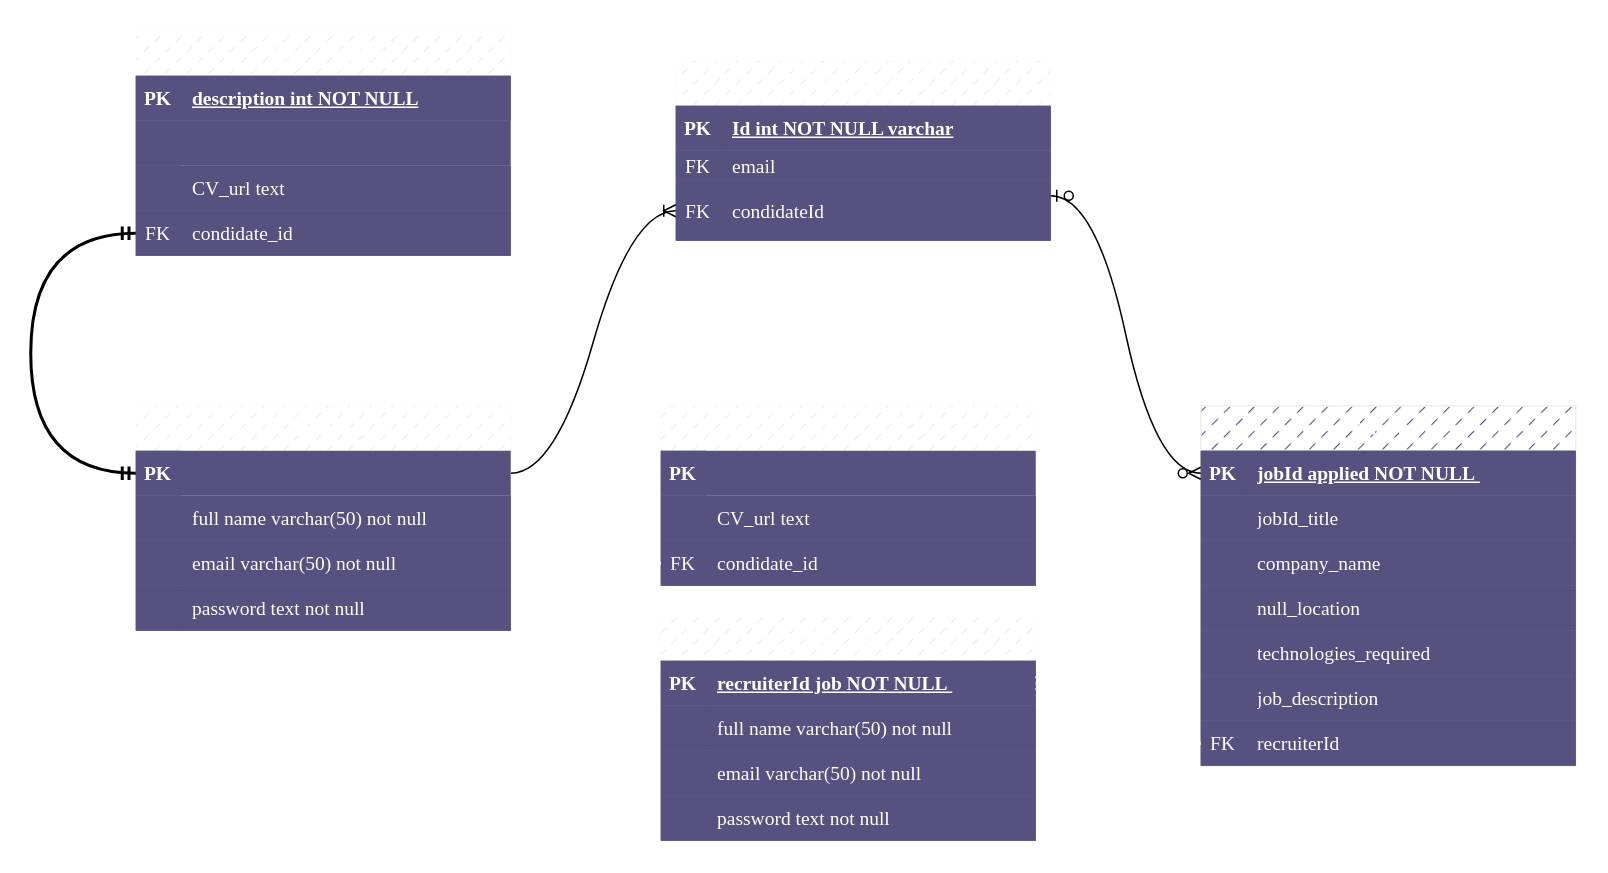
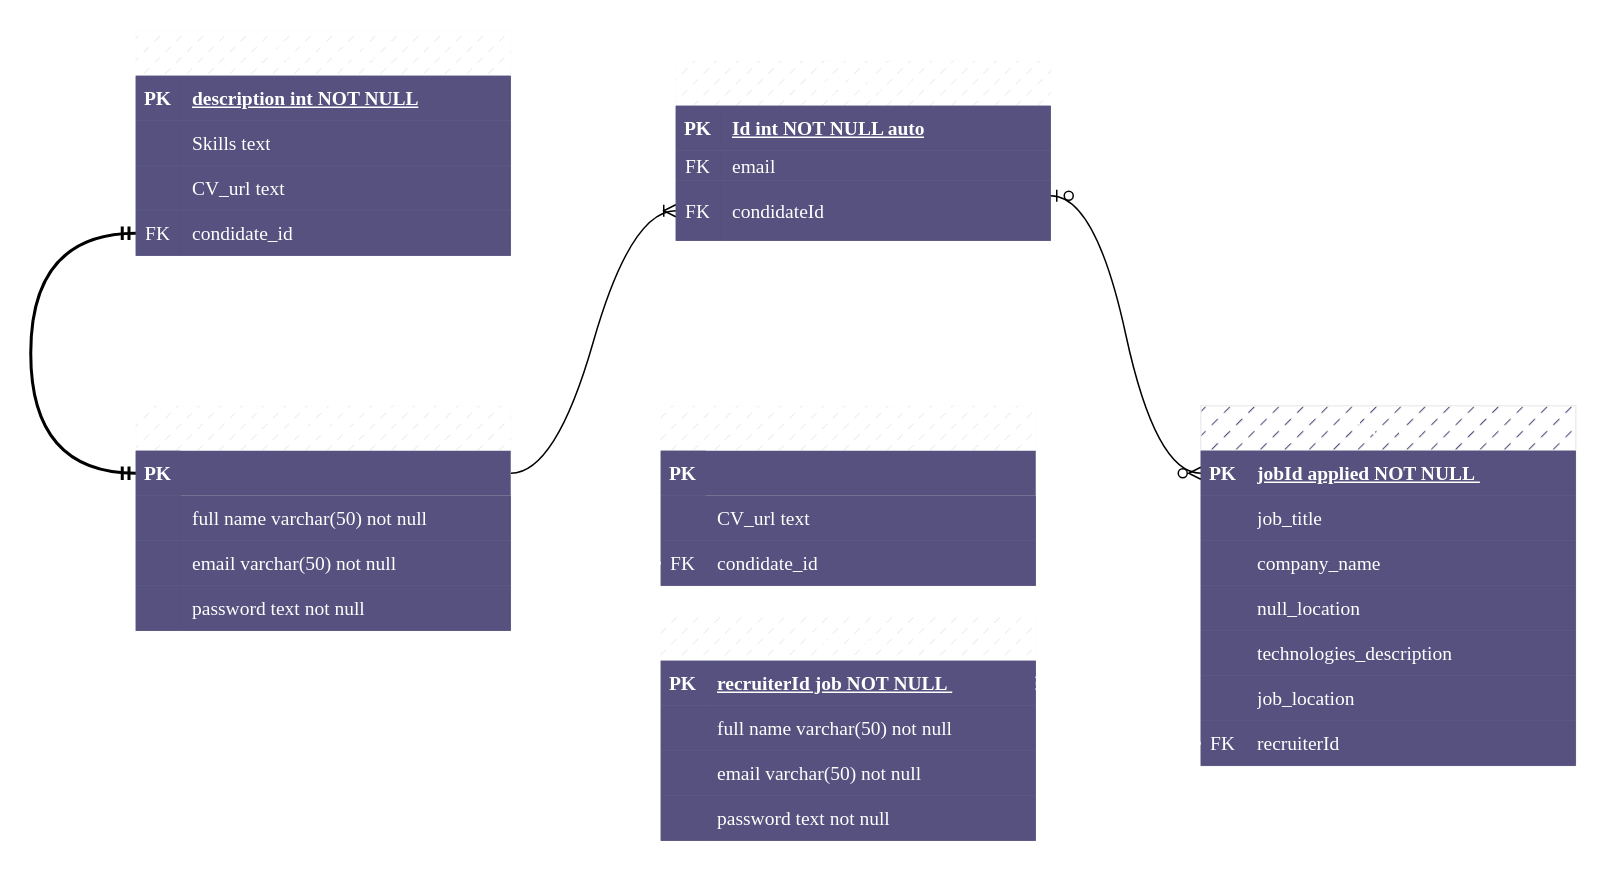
node "Id int NOT NULL varchar": label "Id int NOT NULL varchar" -> "Id int NOT NULL auto"
node "Skills text": added
node "jobId_title": label "jobId_title" -> "job_title"
node "technologies_required": label "technologies_required" -> "technologies_description"
node "job_description": label "job_description" -> "job_location"
